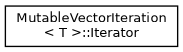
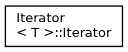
node "MutableVectorIteration < T >::Iterator": label "MutableVectorIteration < T >::Iterator" -> "Iterator < T >::Iterator"
